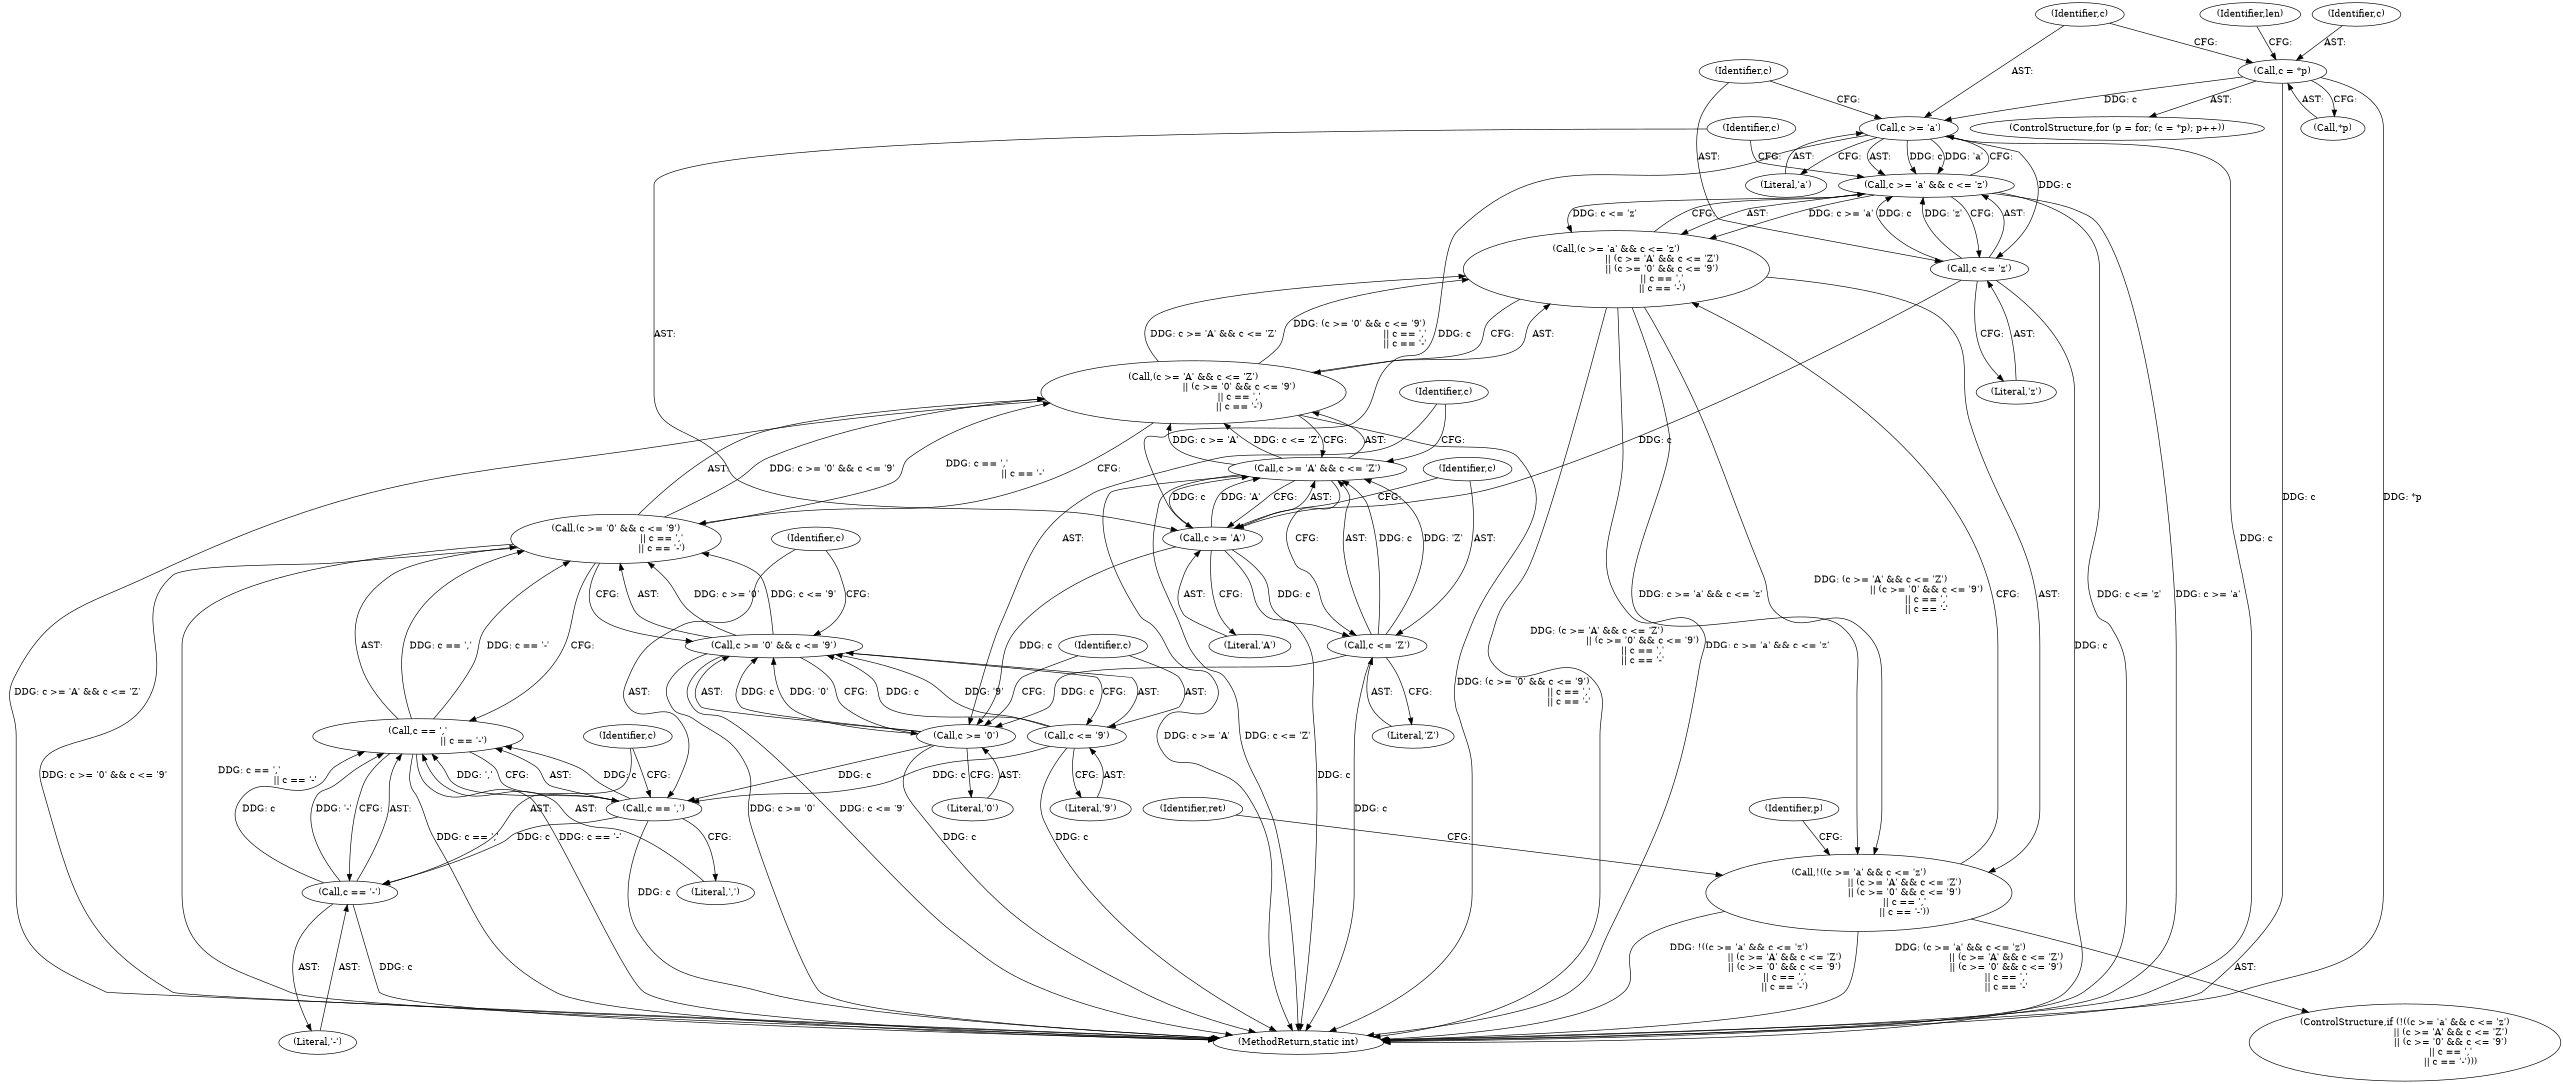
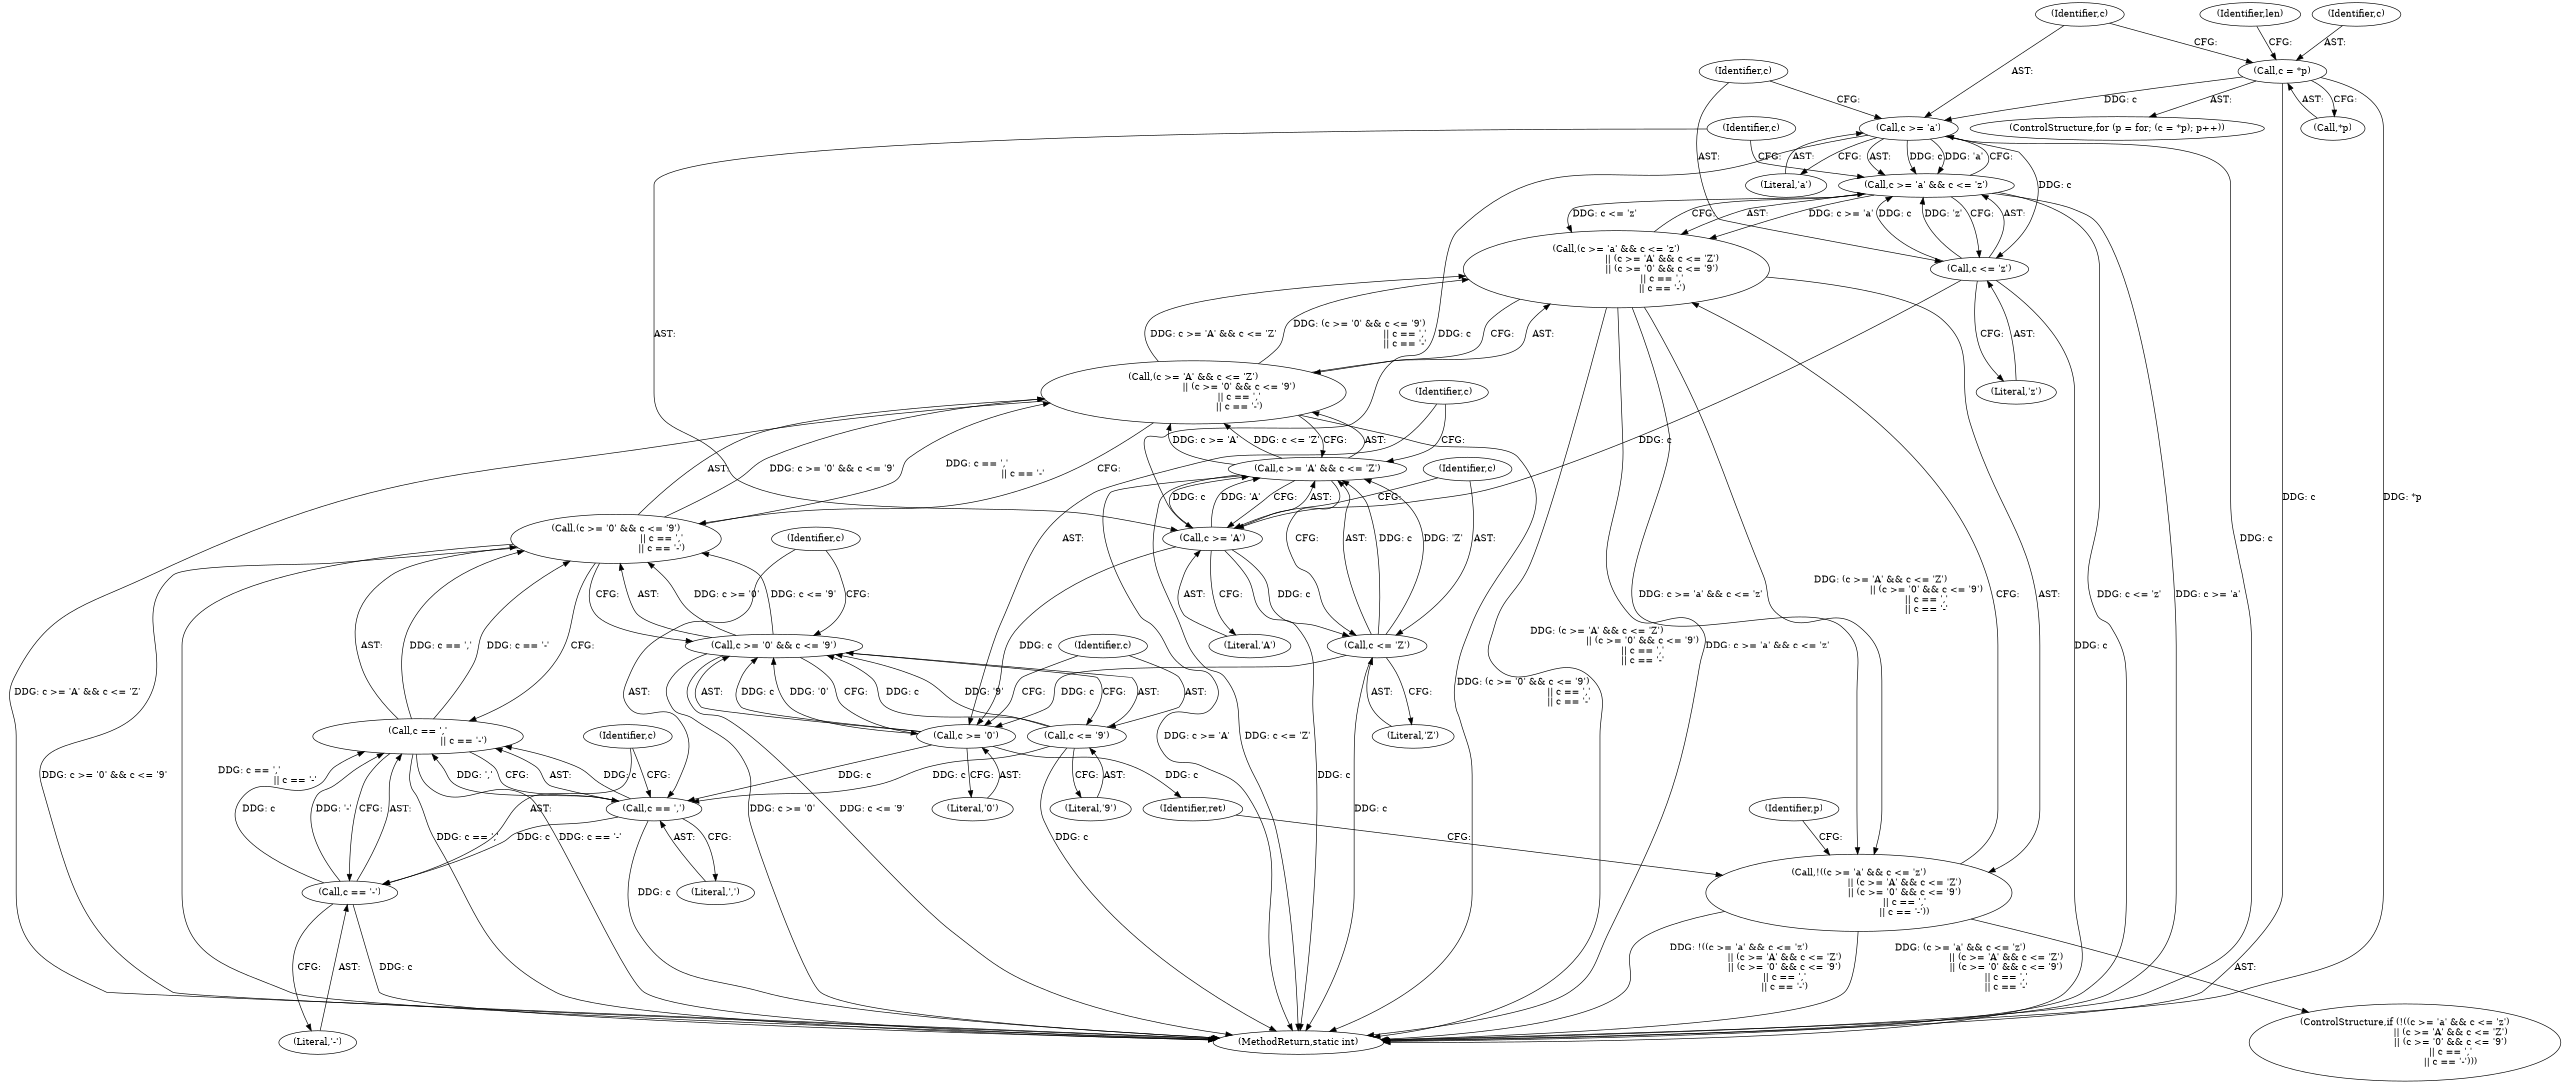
edge "(Literal,',')" -> "(Call,c == ',' || c == '-')": now "(Literal,',')" -> "(Call,c == ',')"
edge "(Call,c >= '0')" -> "(MethodReturn,static int)": now "(Call,c >= '0')" -> "(Identifier,ret)"
edge "(Call,c == '-')" -> "(Literal,'-')": label "AST: " -> "CFG: "
